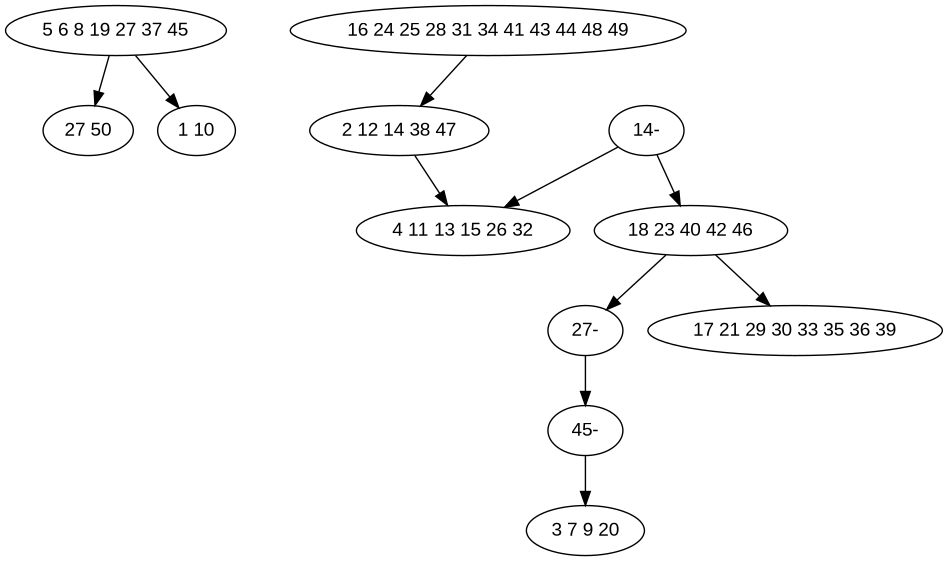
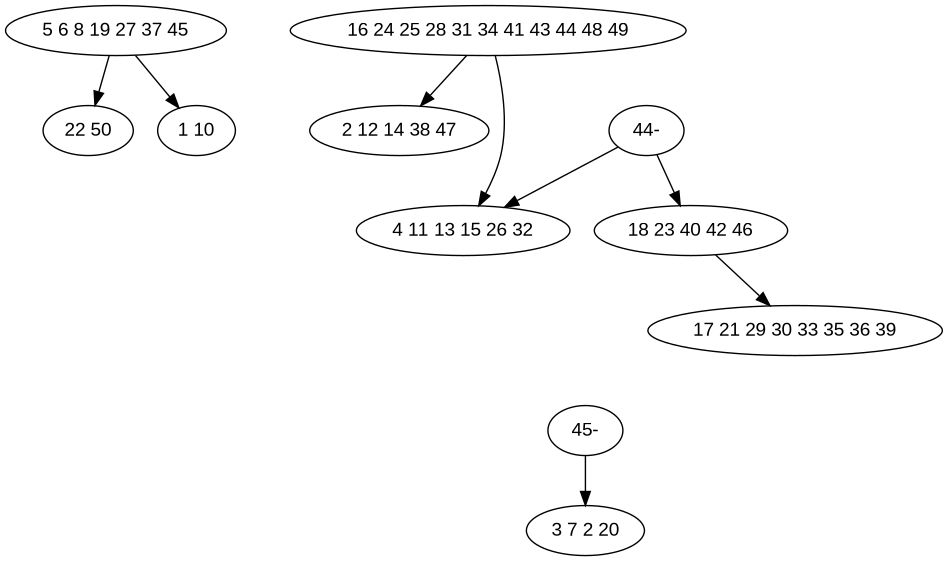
node "27 50": label "27 50" -> "22 50"
node "14-": label "14-" -> "44-"
edge "2 12 14 38 47" -> "4 11 13 15 26 32": now "16 24 25 28 31 34 41 43 44 48 49" -> "4 11 13 15 26 32"
node "27-": removed
node "3 7 9 20": label "3 7 9 20" -> "3 7 2 20"
